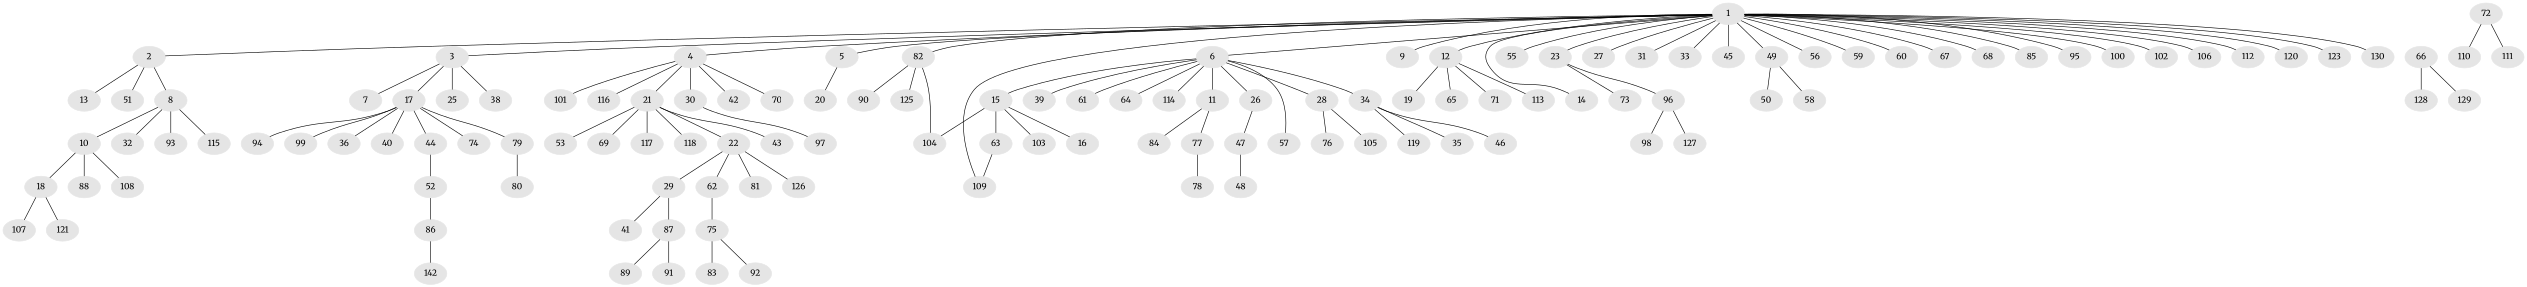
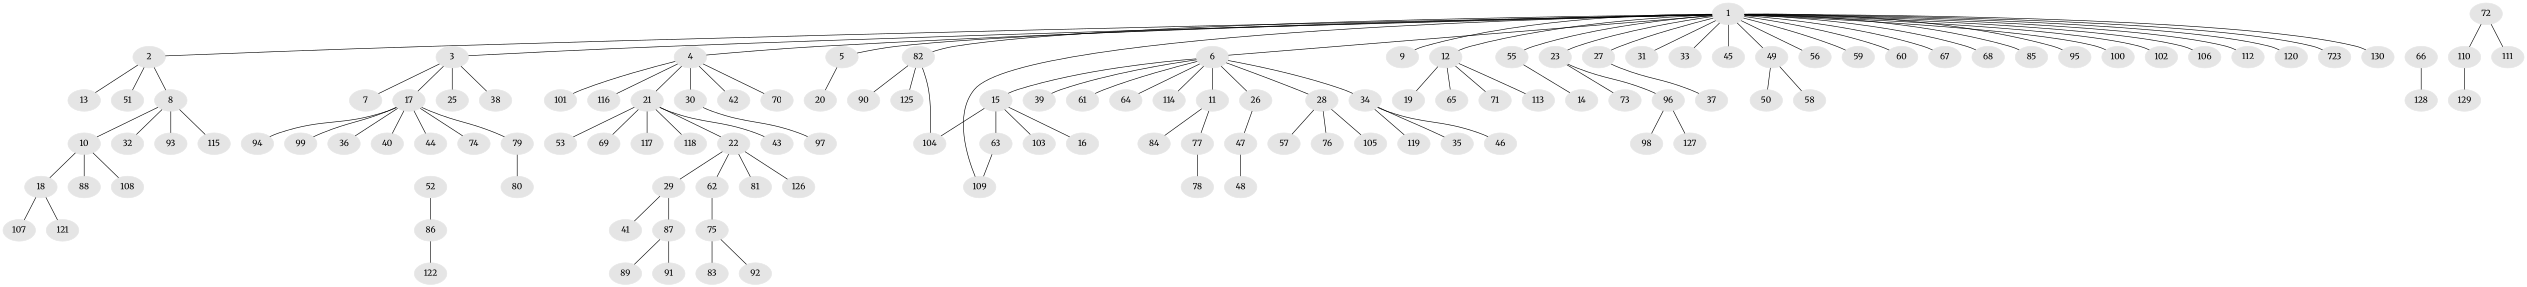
edge "1" -- "14": now "55" -- "14"
node "123": label "123" -> "723"
edge "66" -- "129": now "110" -- "129"
edge "6" -- "57": now "28" -- "57"
node "37": added
edge "44" -- "52": removed
node "142": label "142" -> "122"
